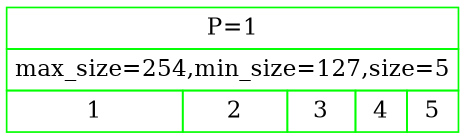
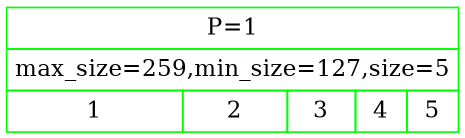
node "P=1": text "max_size=254,min_size=127,size=5" -> "max_size=259,min_size=127,size=5"
